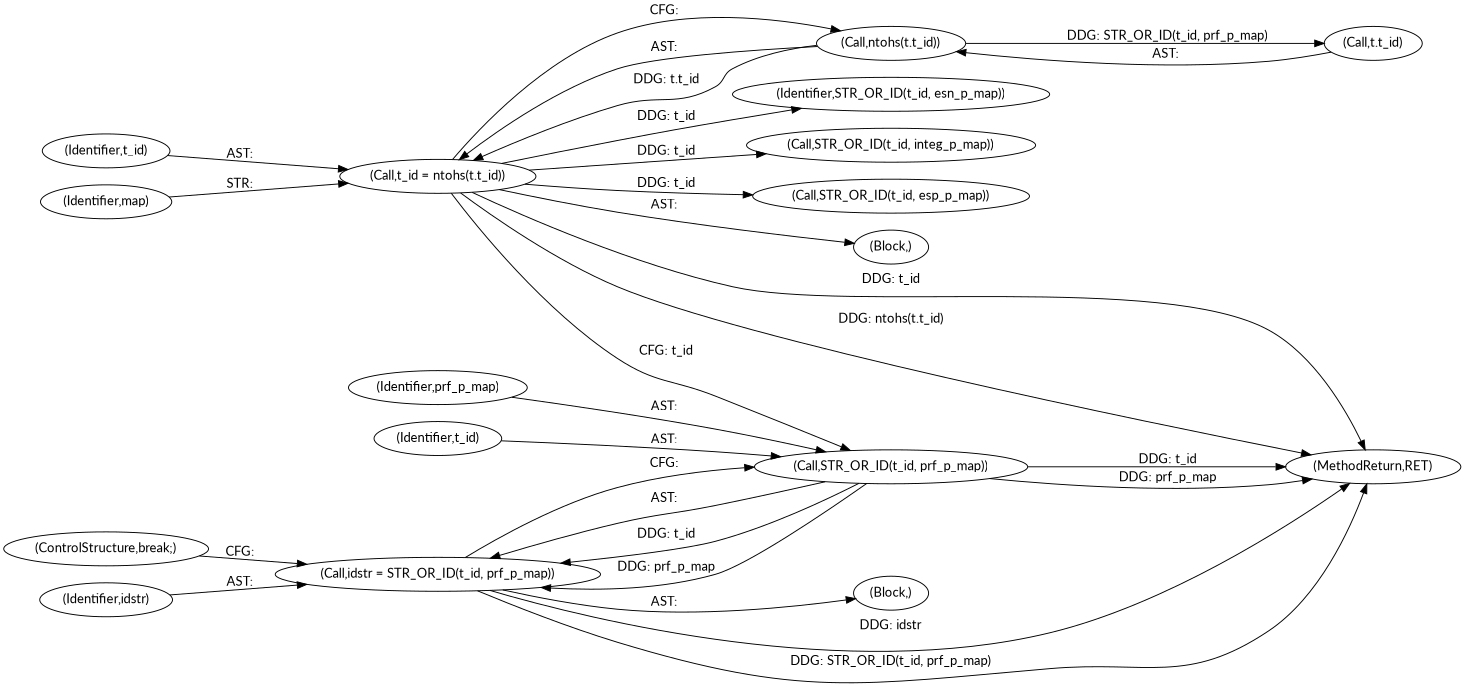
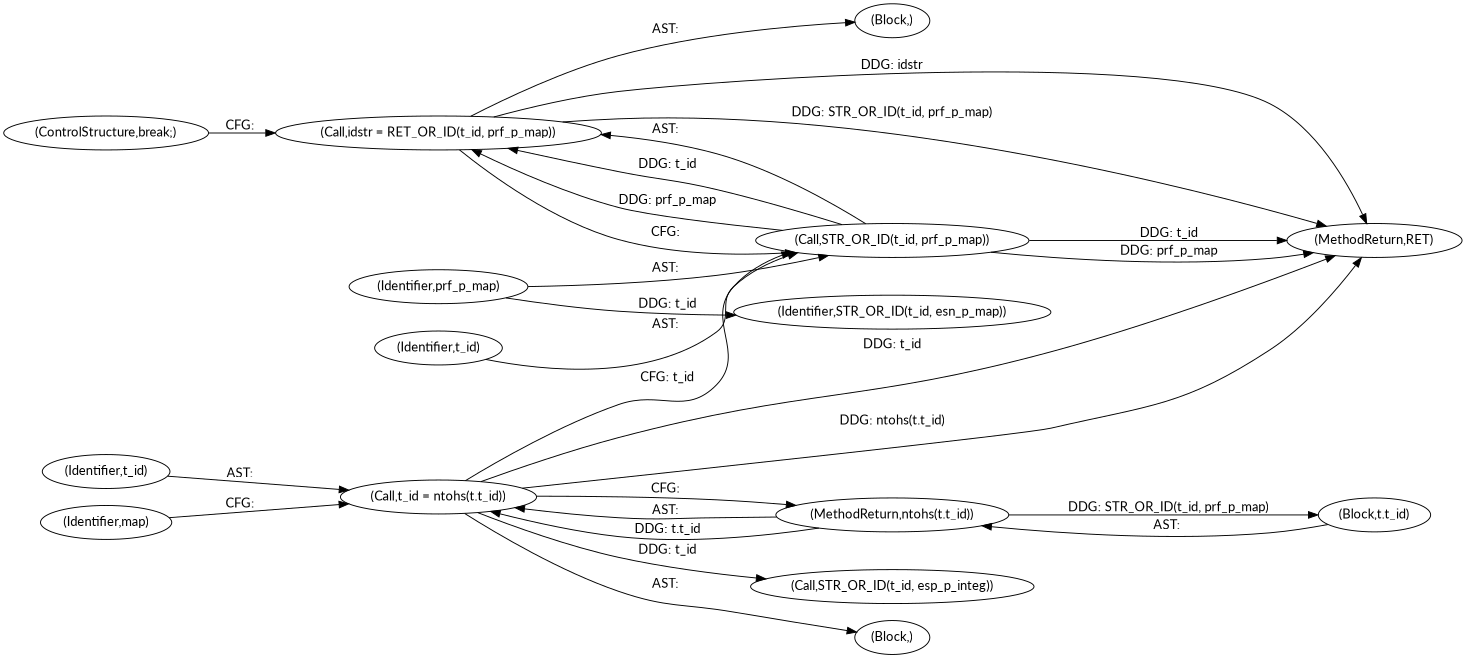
node "(Call,ntohs(t.t_id))": label "(Call,ntohs(t.t_id))" -> "(MethodReturn,ntohs(t.t_id))"
node "(Call,t.t_id)": label "(Call,t.t_id)" -> "(Block,t.t_id)"
edge "(Call,t_id = ntohs(t.t_id))" -> "(Identifier,STR_OR_ID(t_id, esn_p_map))": now "(Identifier,prf_p_map)" -> "(Identifier,STR_OR_ID(t_id, esn_p_map))"
node "(Call,STR_OR_ID(t_id, integ_p_map))": removed
edge "(Identifier,map)" -> "(Call,t_id = ntohs(t.t_id))": label "STR: " -> "CFG: "
node "(Call,STR_OR_ID(t_id, esp_p_map))": label "(Call,STR_OR_ID(t_id, esp_p_map))" -> "(Call,STR_OR_ID(t_id, esp_p_integ))"
node "(Call,idstr = STR_OR_ID(t_id, prf_p_map))": label "(Call,idstr = STR_OR_ID(t_id, prf_p_map))" -> "(Call,idstr = RET_OR_ID(t_id, prf_p_map))"
node "(Identifier,idstr)": removed
